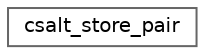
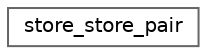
node "csalt_store_pair": label "csalt_store_pair" -> "store_store_pair"
